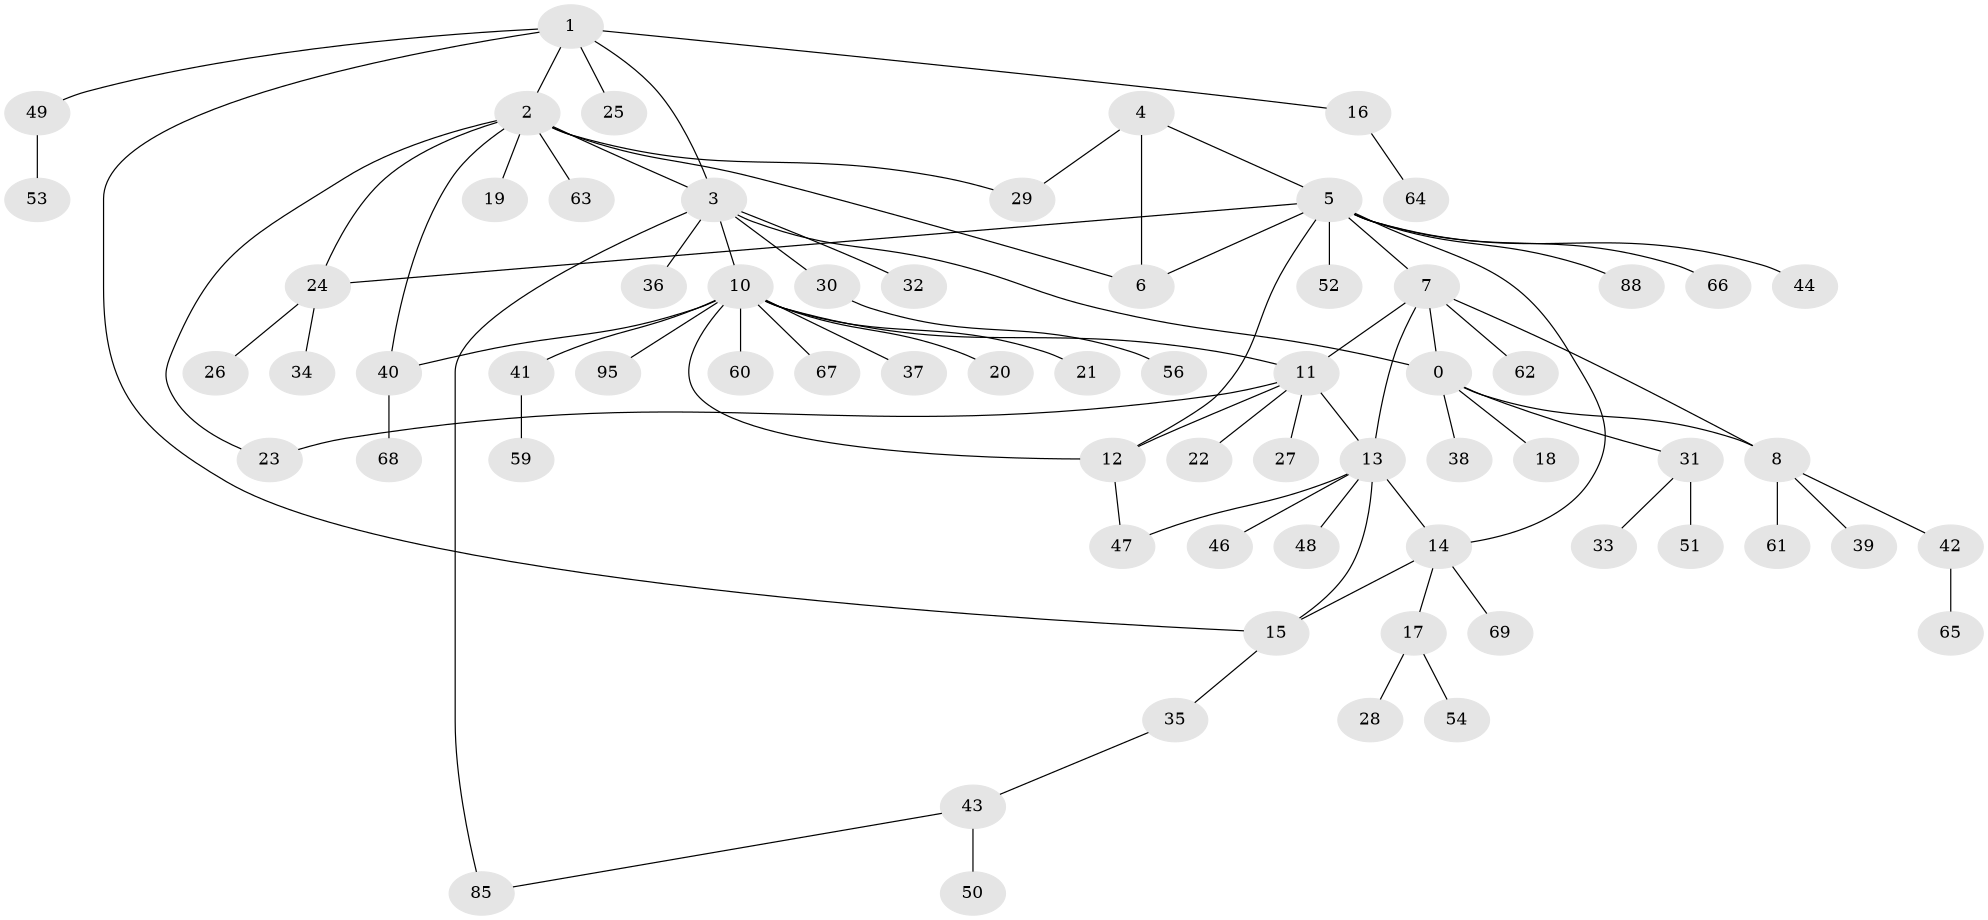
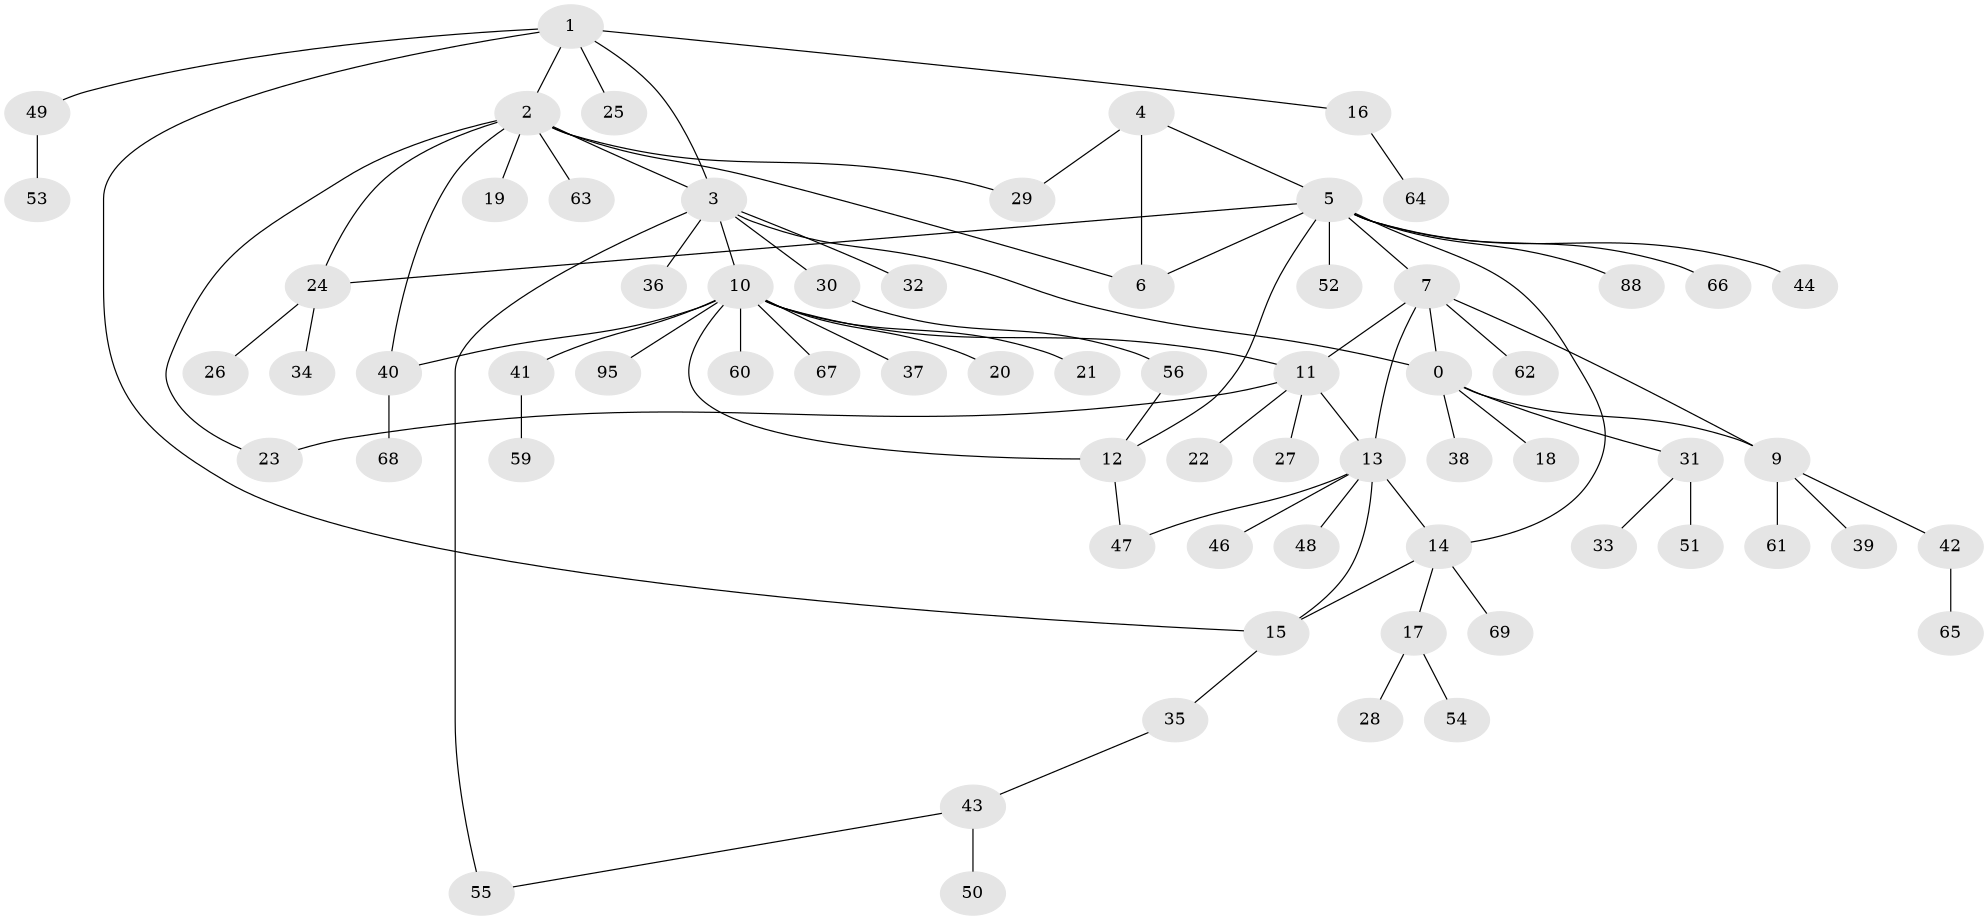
edge "11" -- "12": now "56" -- "12"
node "8": label "8" -> "9"
node "85": label "85" -> "55"
